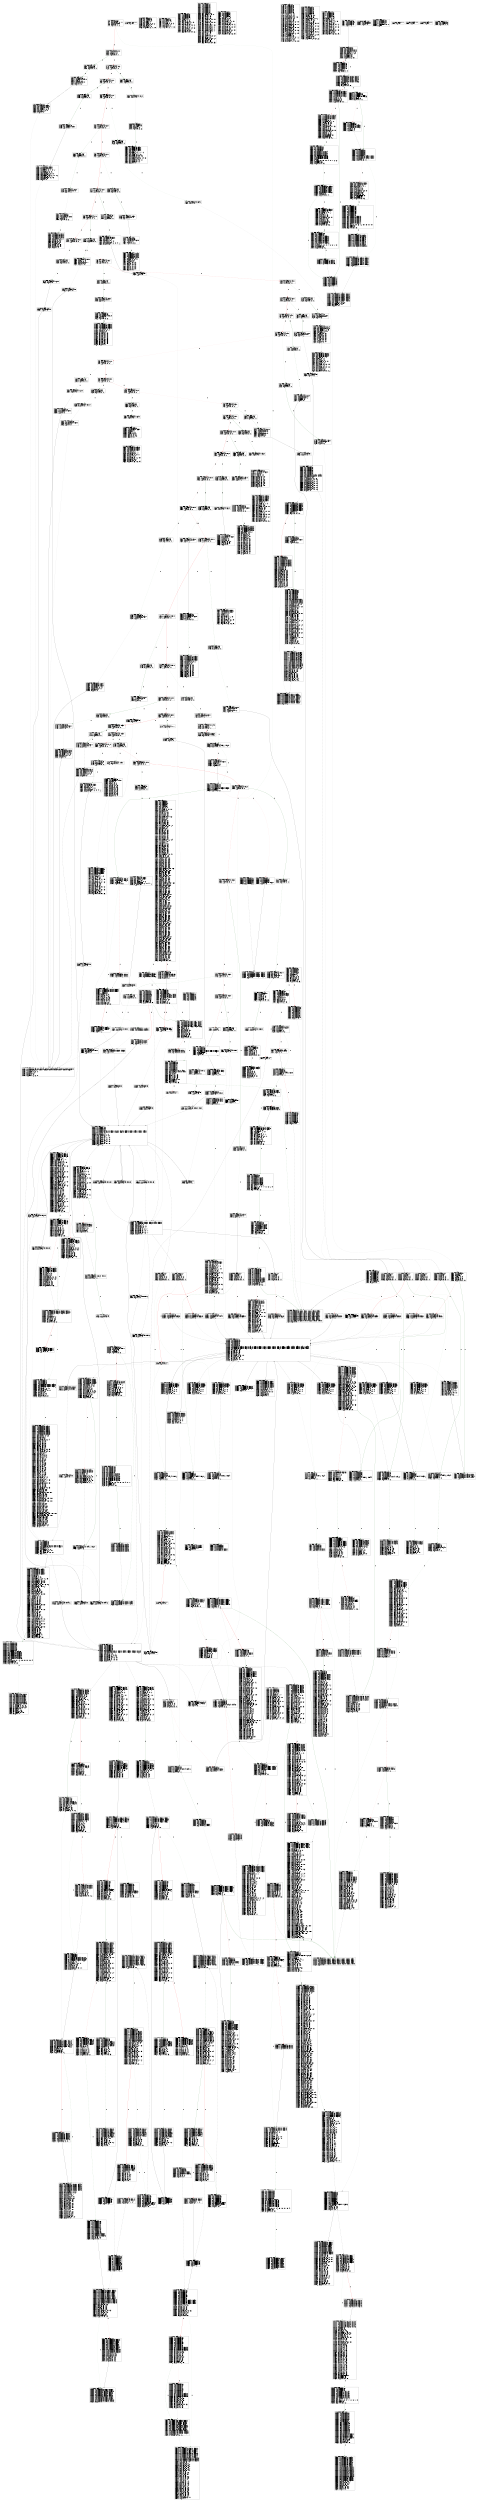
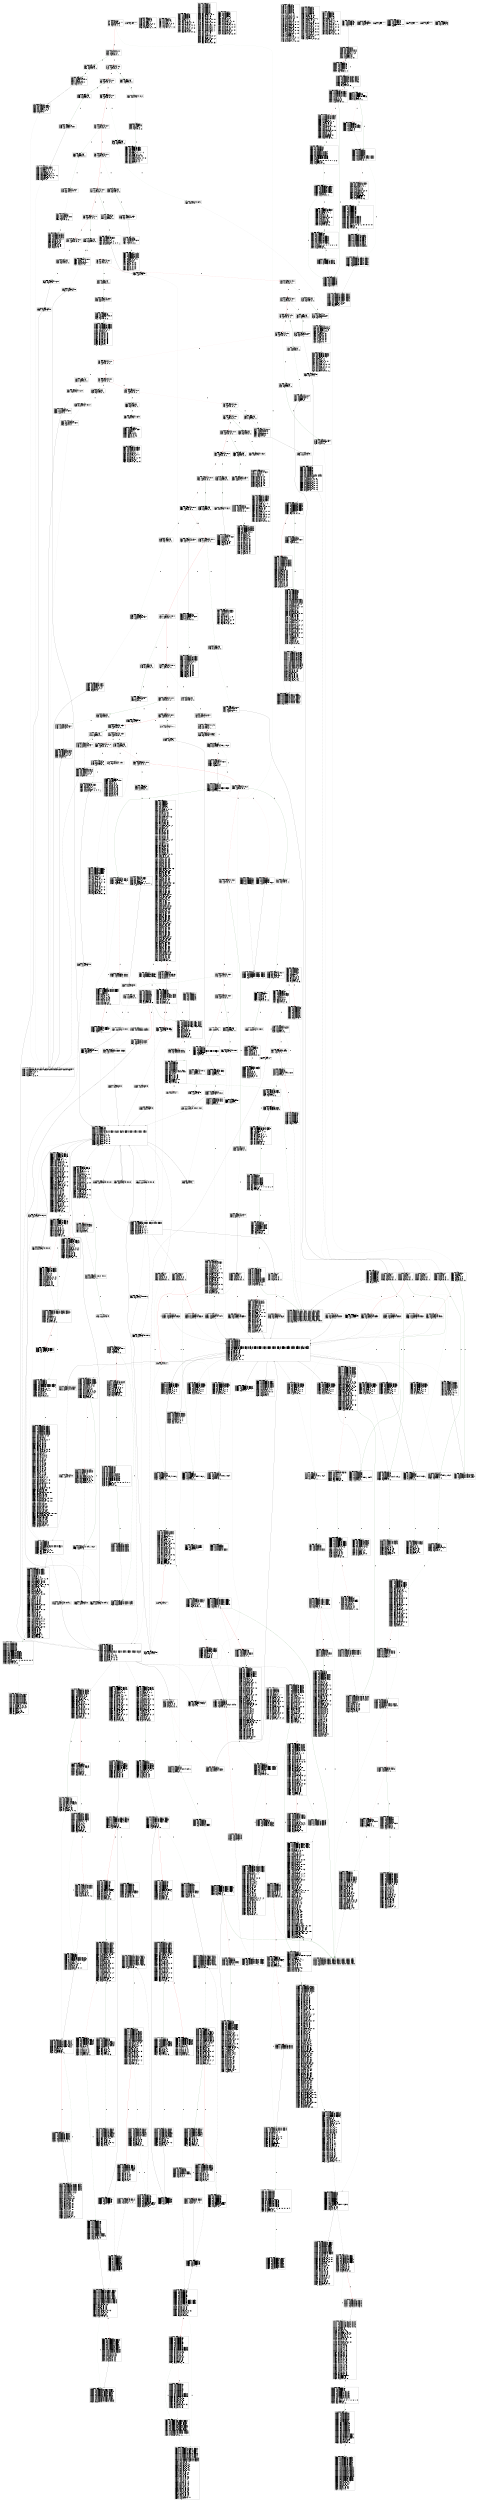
node "----- BLOCK ~3cb5 ----- 0x3cb5: .0 = STOP": added
node "----- BLOCK ~3ce1 ----- 0x3ce1: .0 = STOP": removed
